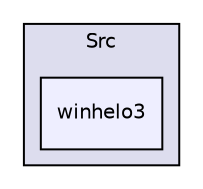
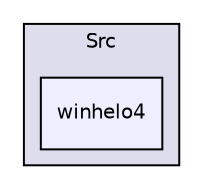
node "winhelo3": label "winhelo3" -> "winhelo4"
